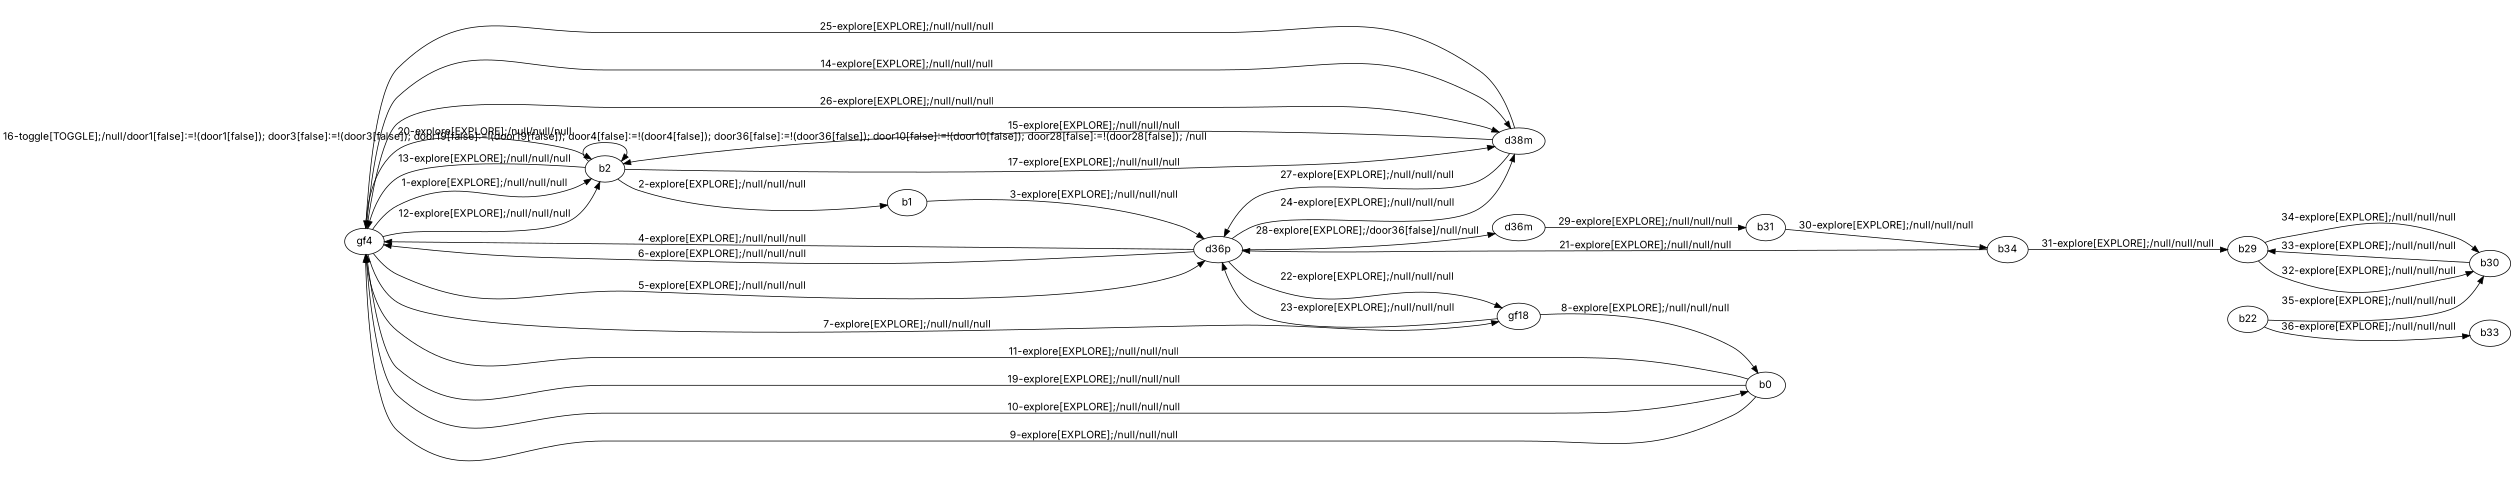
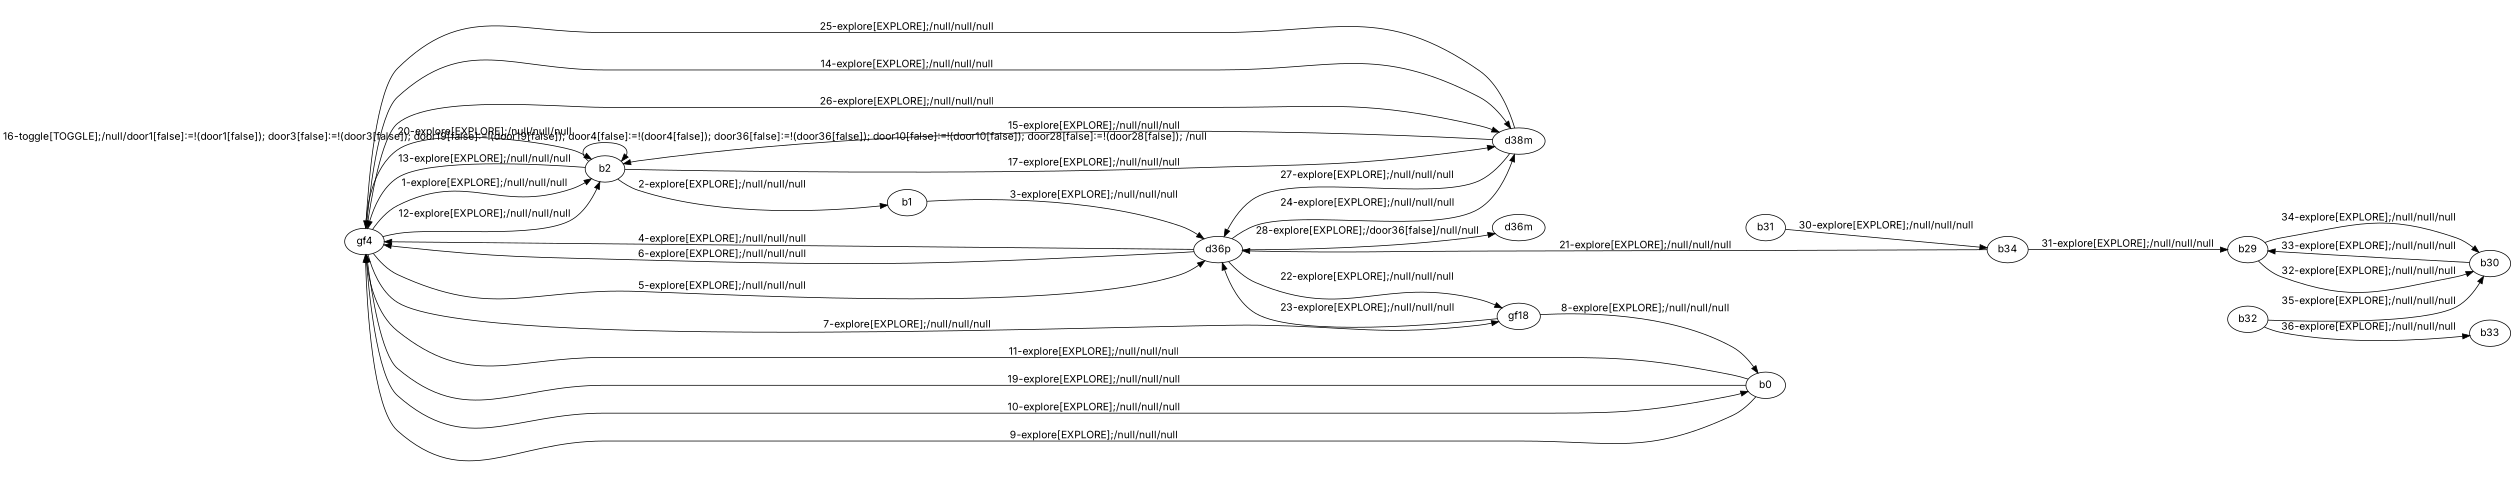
edge "d36m" -> "b31": removed, label "29-explore[EXPLORE];/null/null/null"
node "b22": label "b22" -> "b32"
